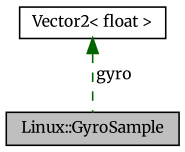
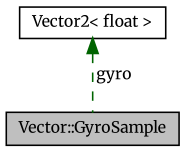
node "Linux::GyroSample": label "Linux::GyroSample" -> "Vector::GyroSample"
